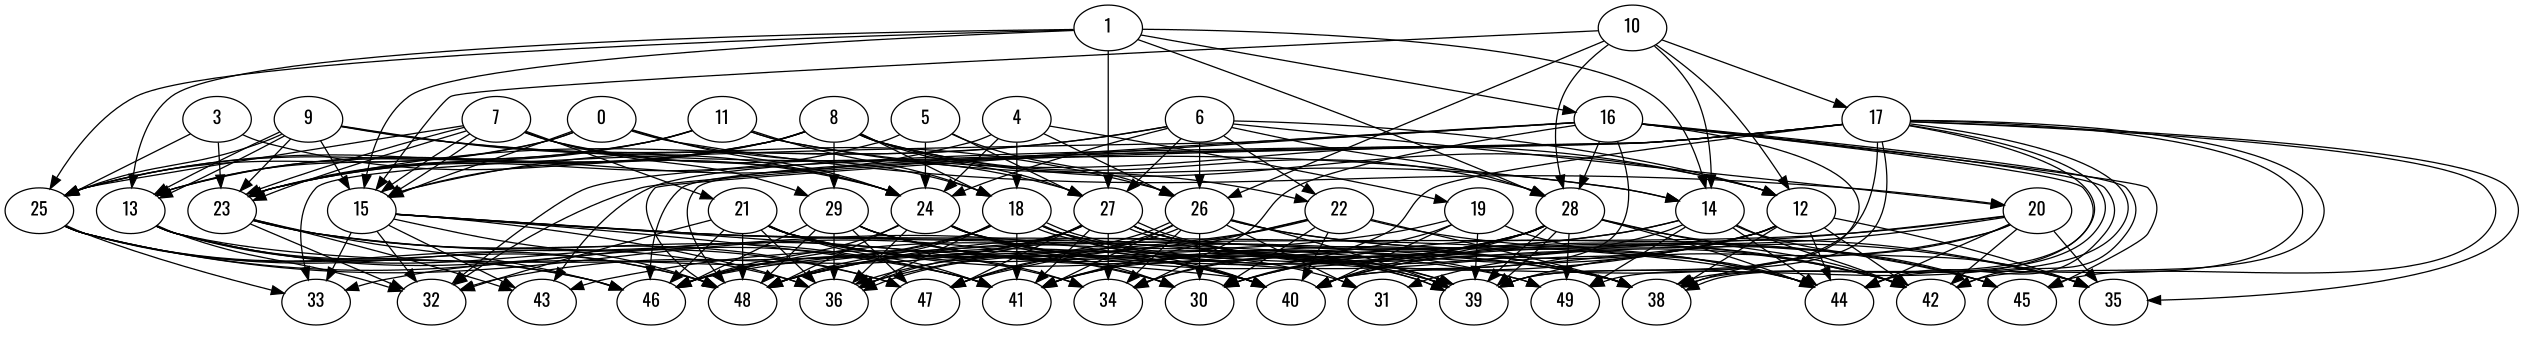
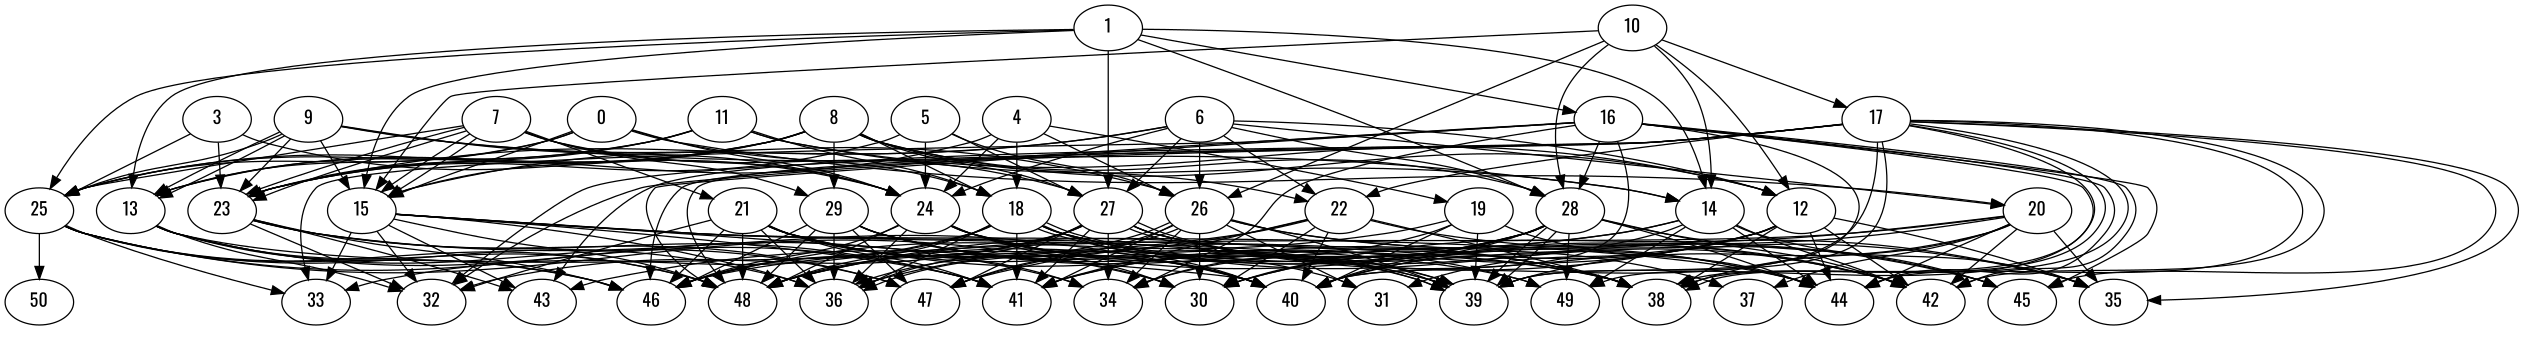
edge "17" -> "41": now "17" -> "22"
node "50": added
node "37": added
